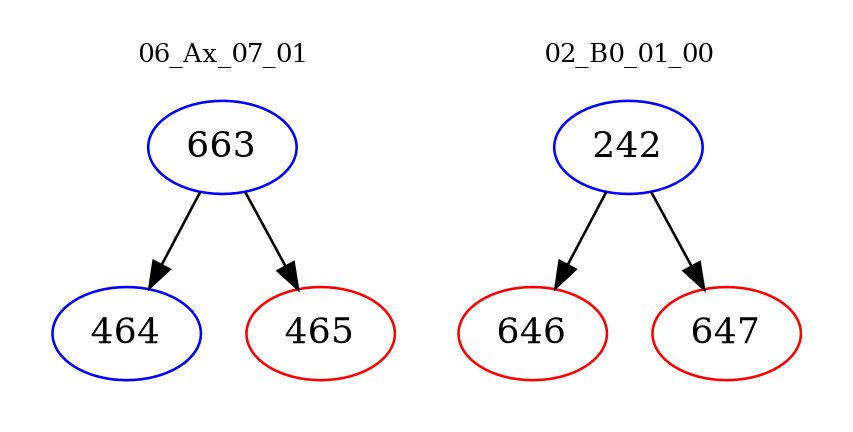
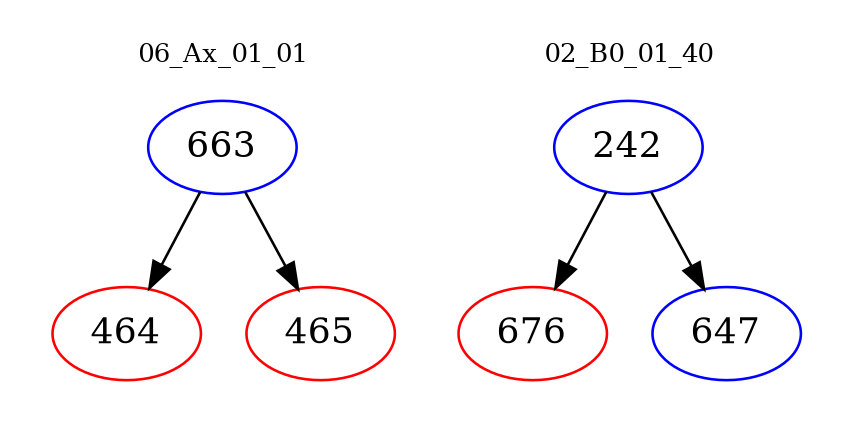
cluster "06_Ax_07_01": label "06_Ax_07_01" -> "06_Ax_01_01"
cluster "02_B0_01_00": label "02_B0_01_00" -> "02_B0_01_40"
node "464": color blue -> red
node "646": label "646" -> "676"
node "647": color red -> blue
